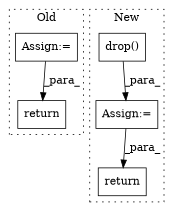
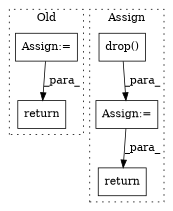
cluster "New": label "New" -> "Assign"
